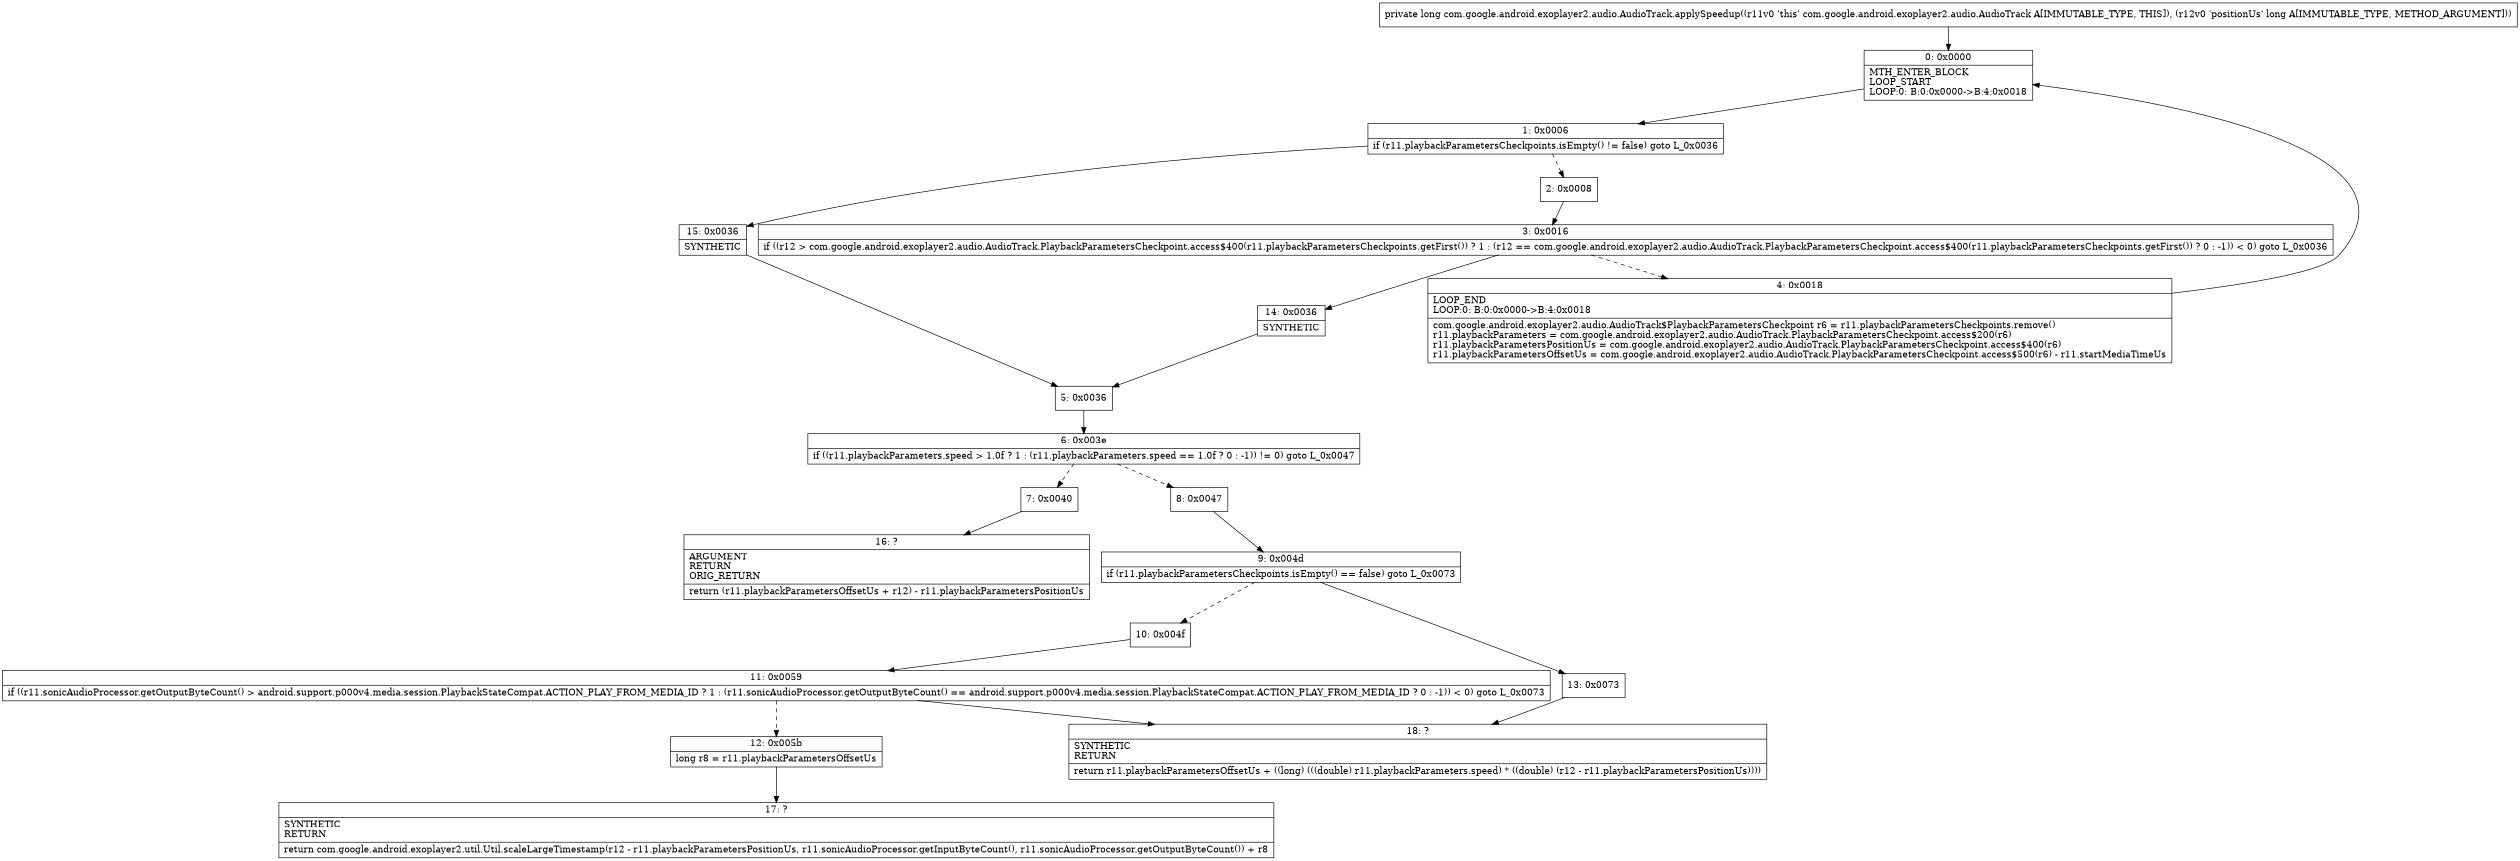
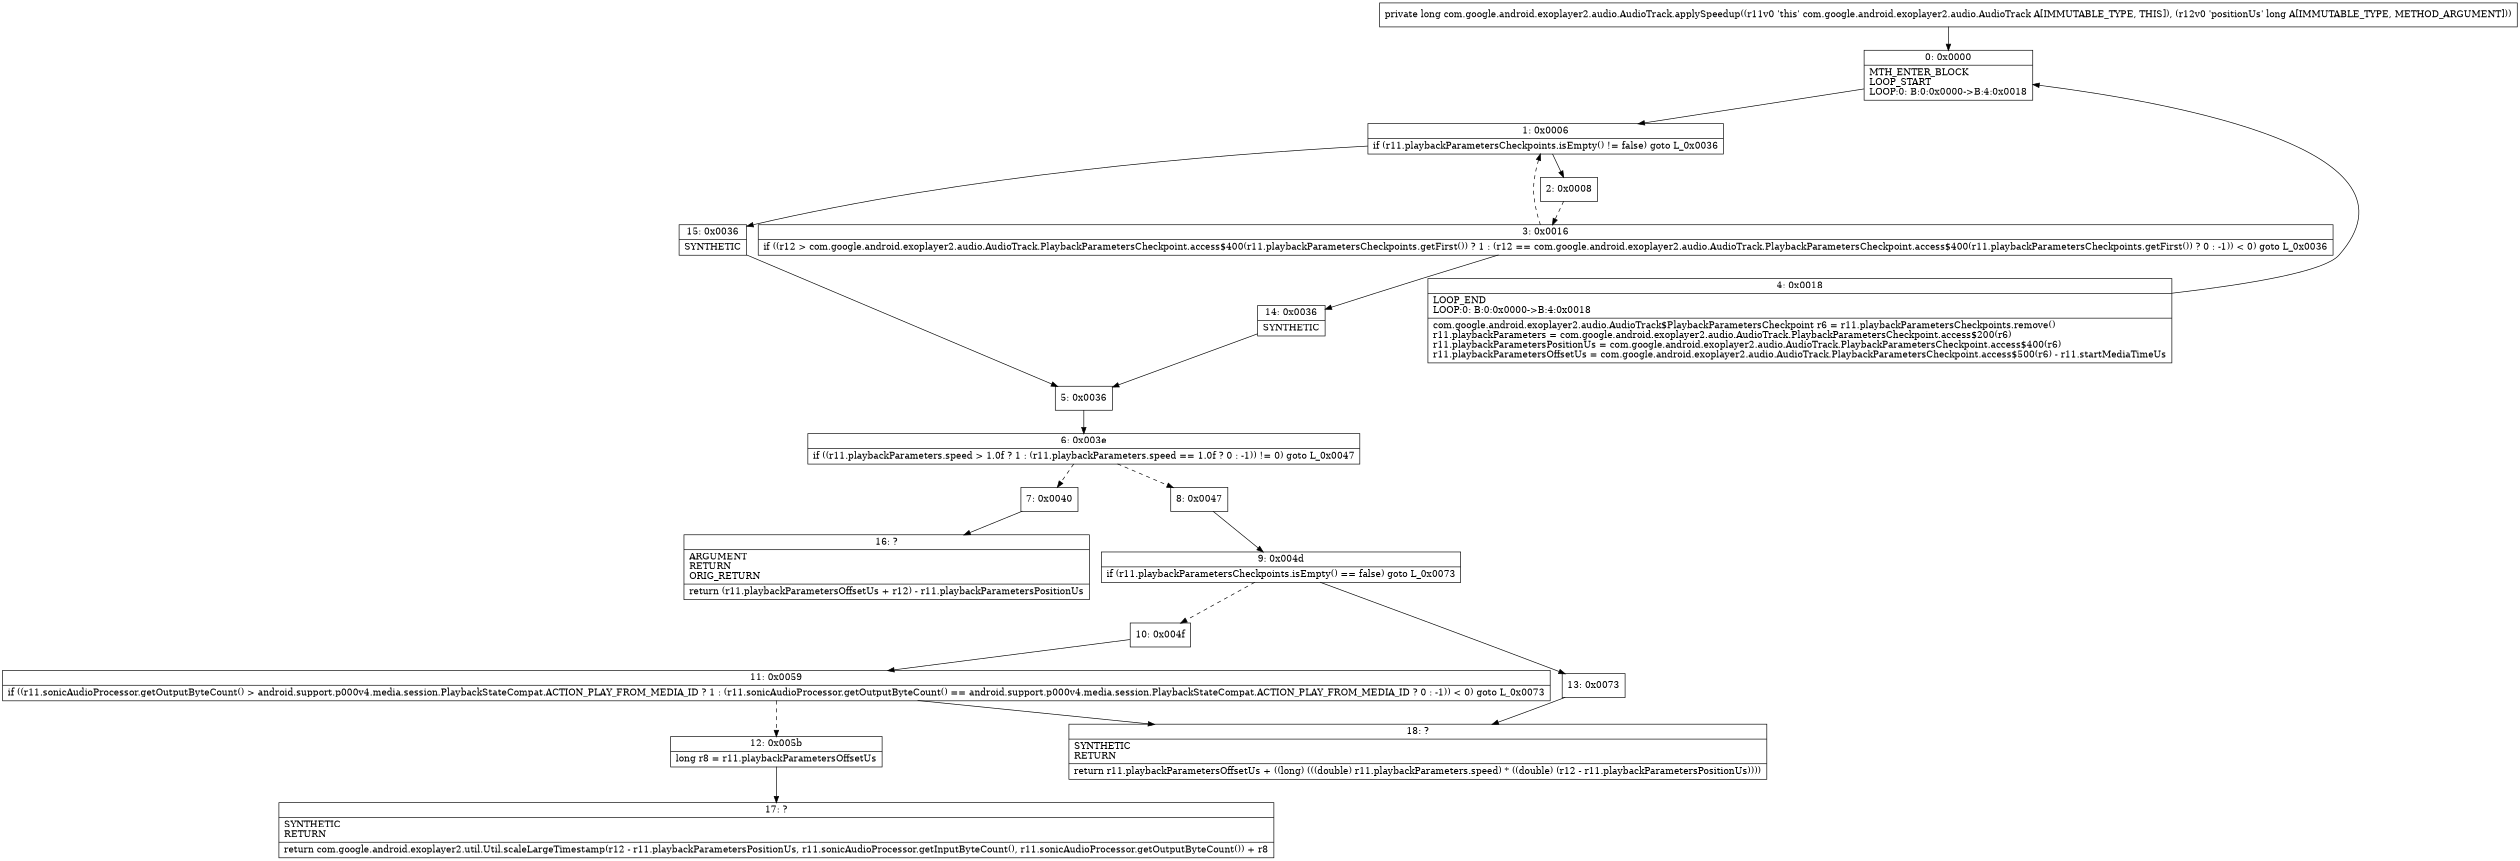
edge "1: 0x0006" -> "2: 0x0008": style dashed -> solid
edge "2: 0x0008" -> "3: 0x0016": style solid -> dashed
edge "3: 0x0016" -> "4: 0x0018": now "3: 0x0016" -> "1: 0x0006"
